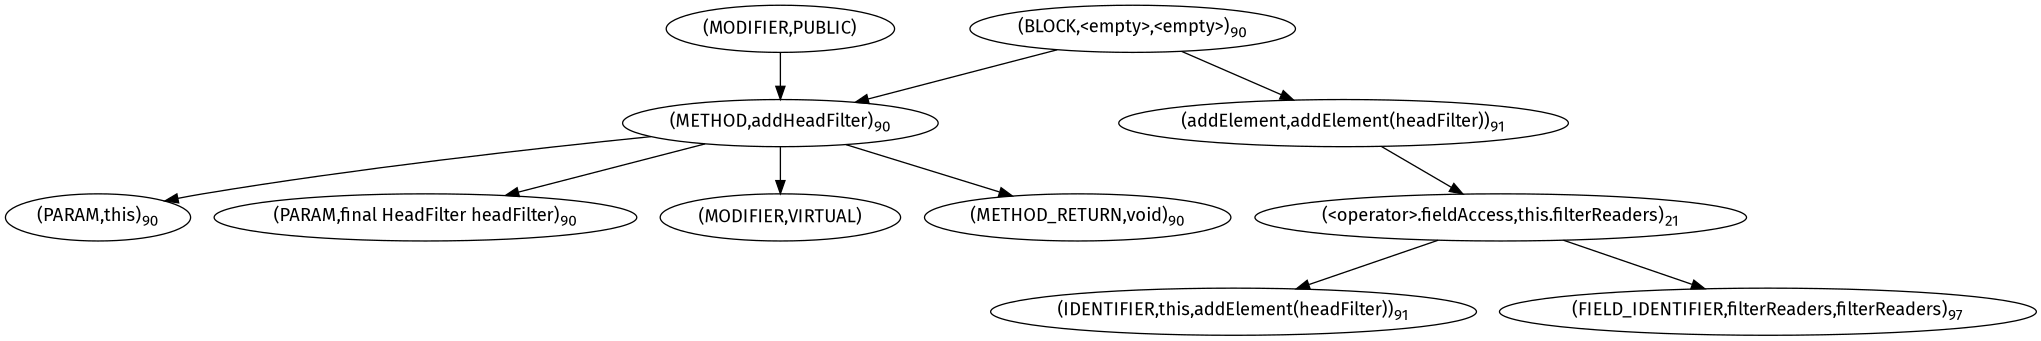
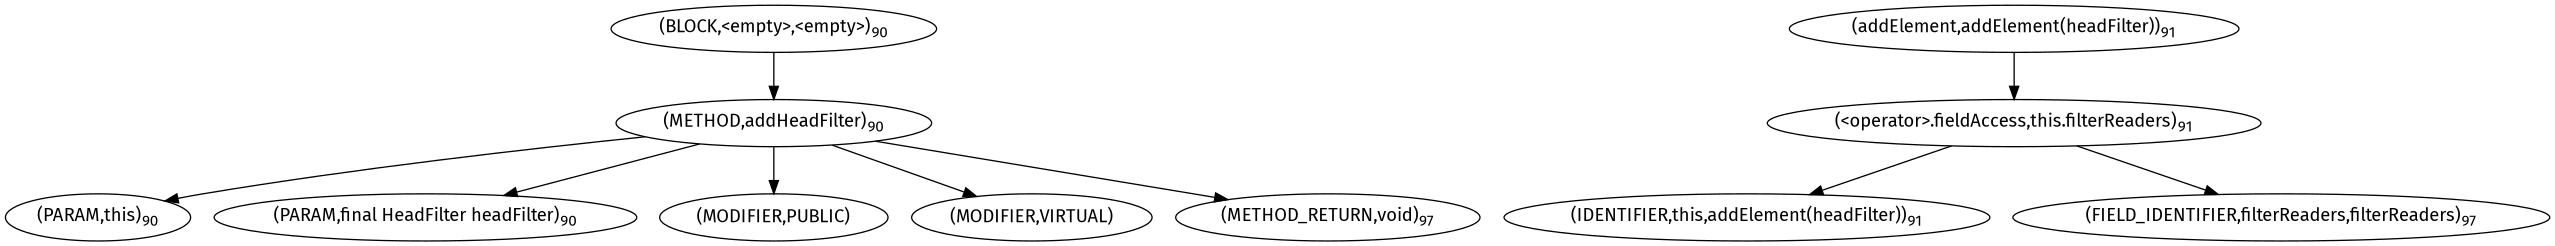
edge "(MODIFIER,PUBLIC)" -> "(METHOD,addHeadFilter)": reversed
edge "(BLOCK,<empty>,<empty>)" -> "(addElement,addElement(headFilter))": removed
node "(METHOD_RETURN,void)": text "90" -> "97"
node "(<operator>.fieldAccess,this.filterReaders)": text "21" -> "91"
